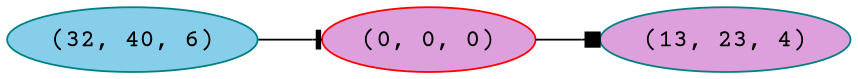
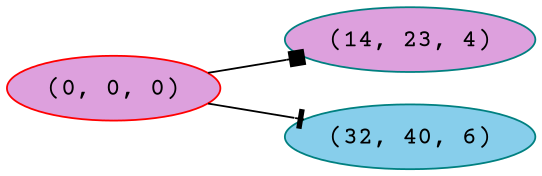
edge "(32, 40, 6)" -> "(0, 0, 0)": reversed
node "(13, 23, 4)": label "(13, 23, 4)" -> "(14, 23, 4)"
